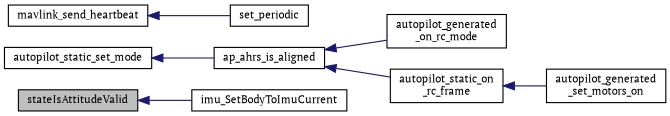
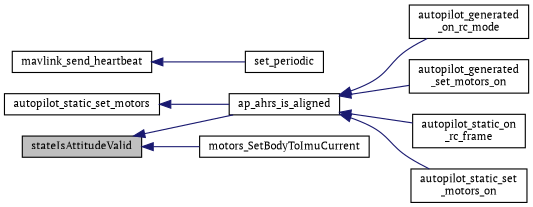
node "autopilot_static_set_mode": label "autopilot_static_set_mode" -> "autopilot_static_set_motors"
edge "autopilot_generated _set_motors_on" -> "autopilot_static_on _rc_frame": now "autopilot_generated _set_motors_on" -> "ap_ahrs_is_aligned"
node "imu_SetBodyToImuCurrent": label "imu_SetBodyToImuCurrent" -> "motors_SetBodyToImuCurrent"
edge "ap_ahrs_is_aligned" -> "stateIsAttitudeValid": added
node "autopilot_static_set _motors_on": added
